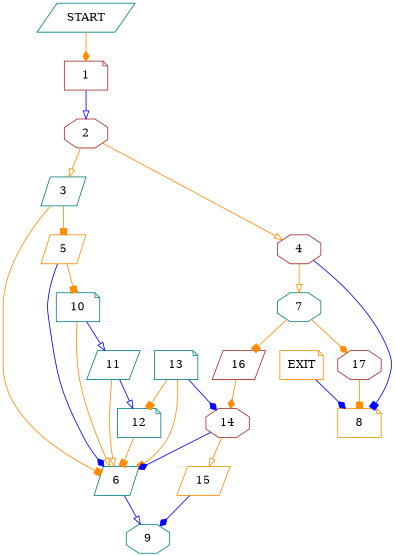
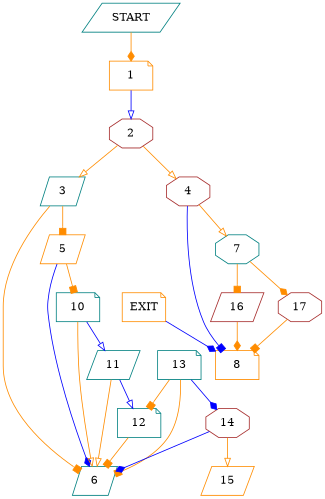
node "1": color brown -> darkorange
edge "16" -> "14": now "16" -> "8"
node "9": removed
